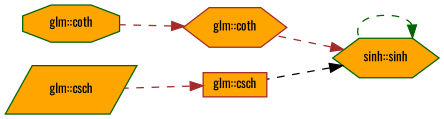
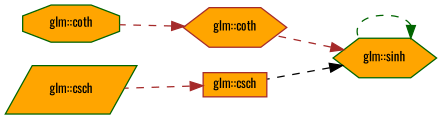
node "sinh::sinh": label "sinh::sinh" -> "glm::sinh"
